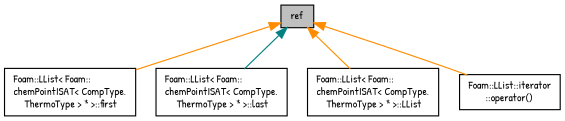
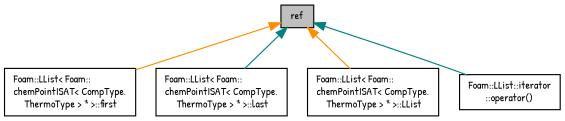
edge "Foam::LList::iterator ::operator()" -> "ref": color darkorange -> teal
